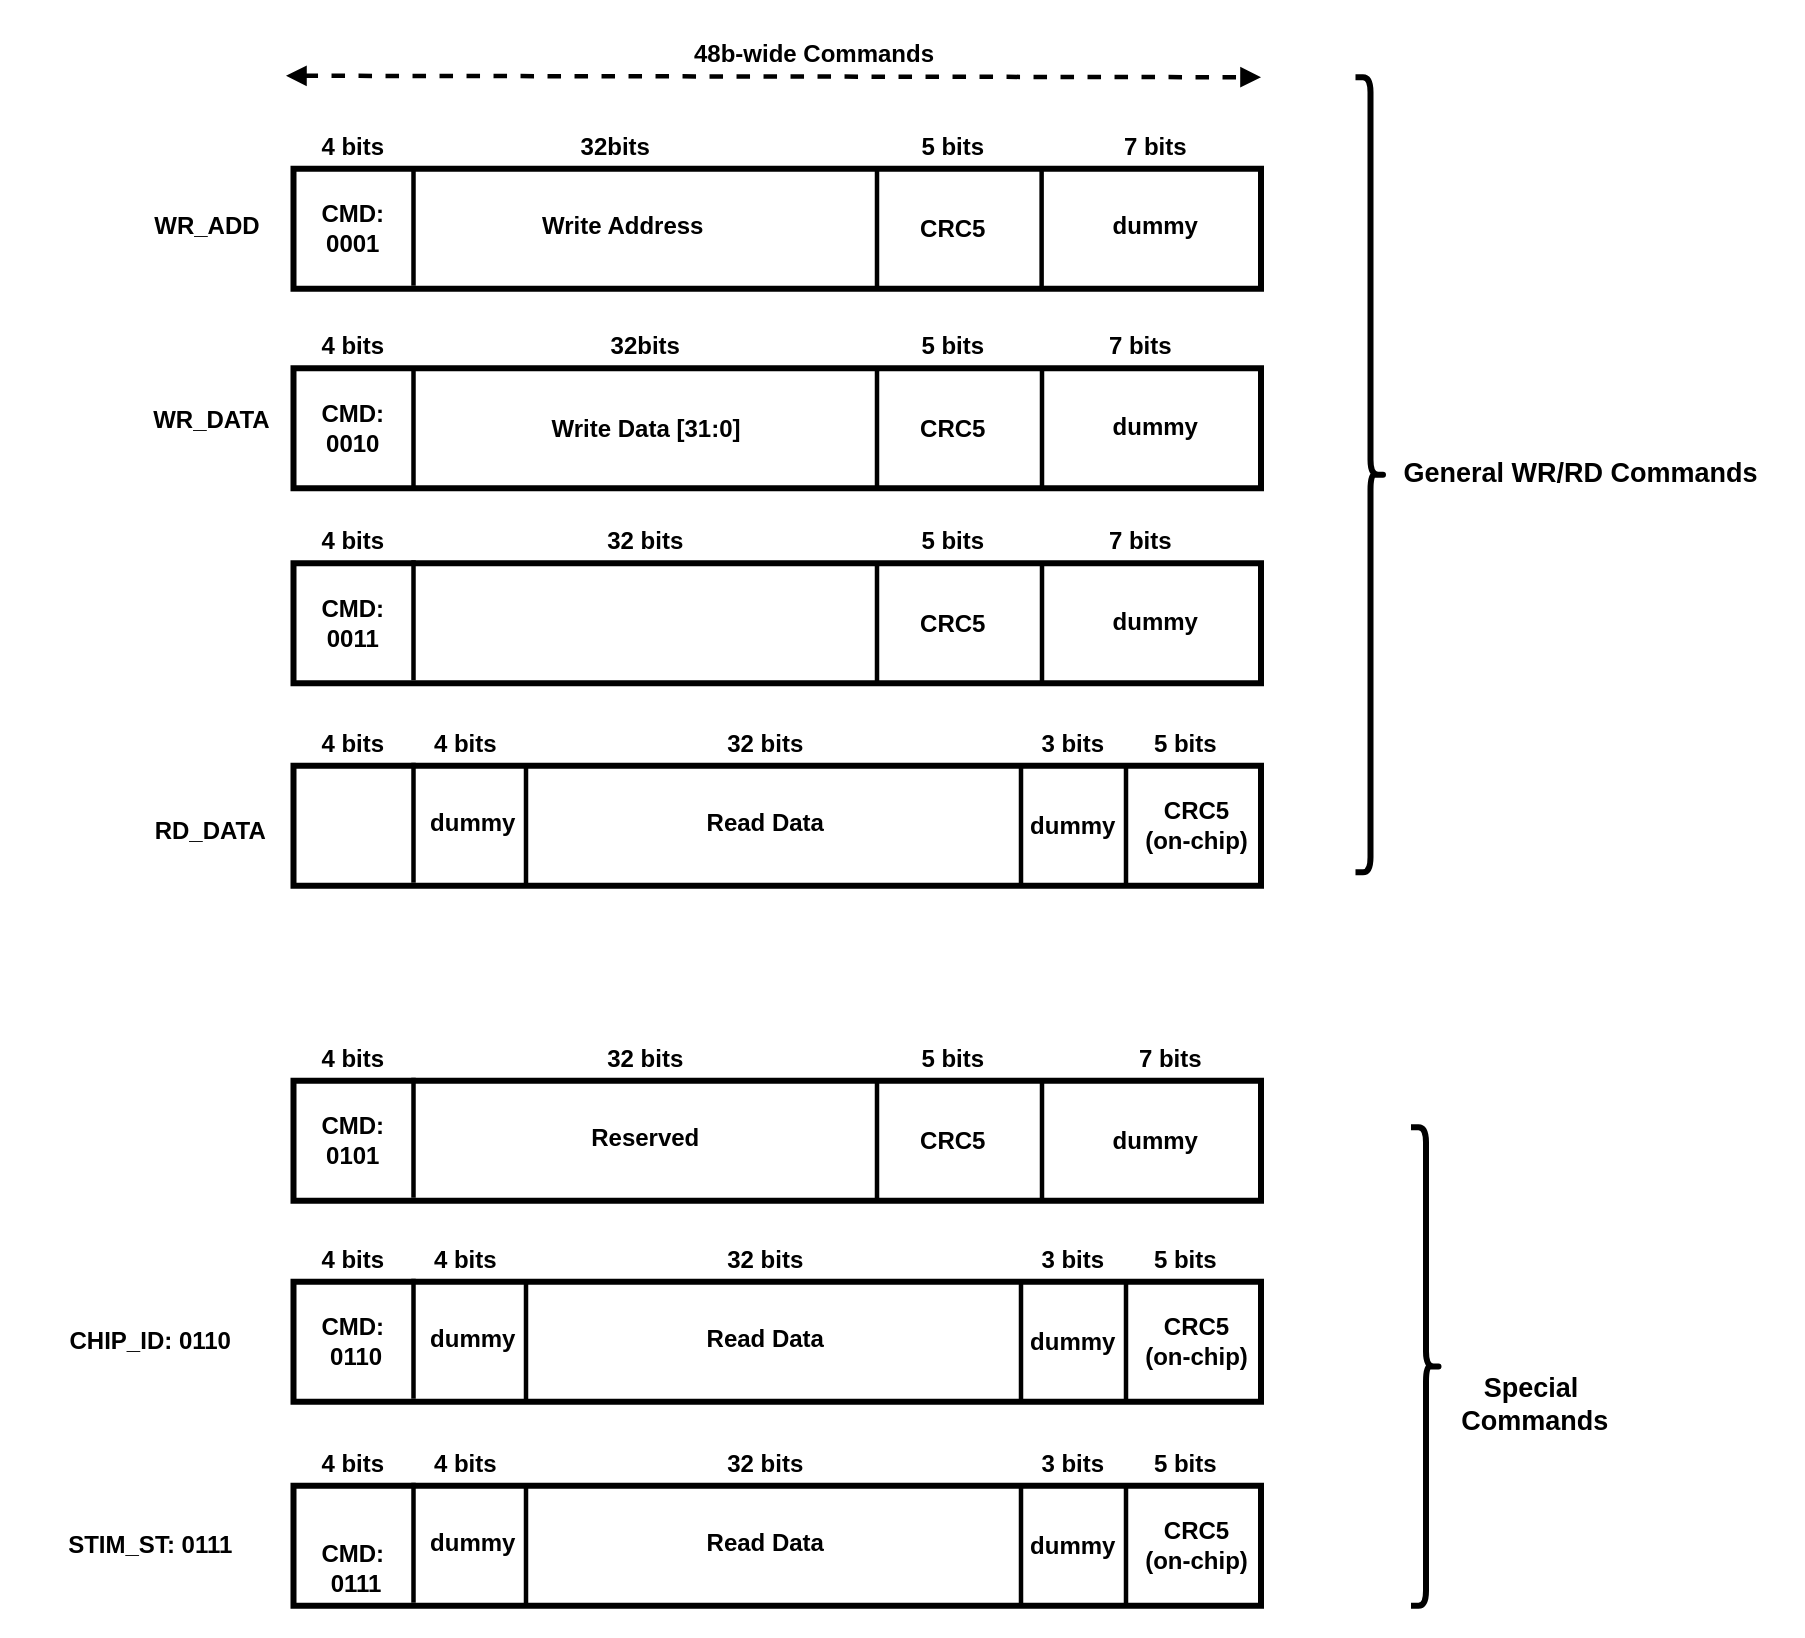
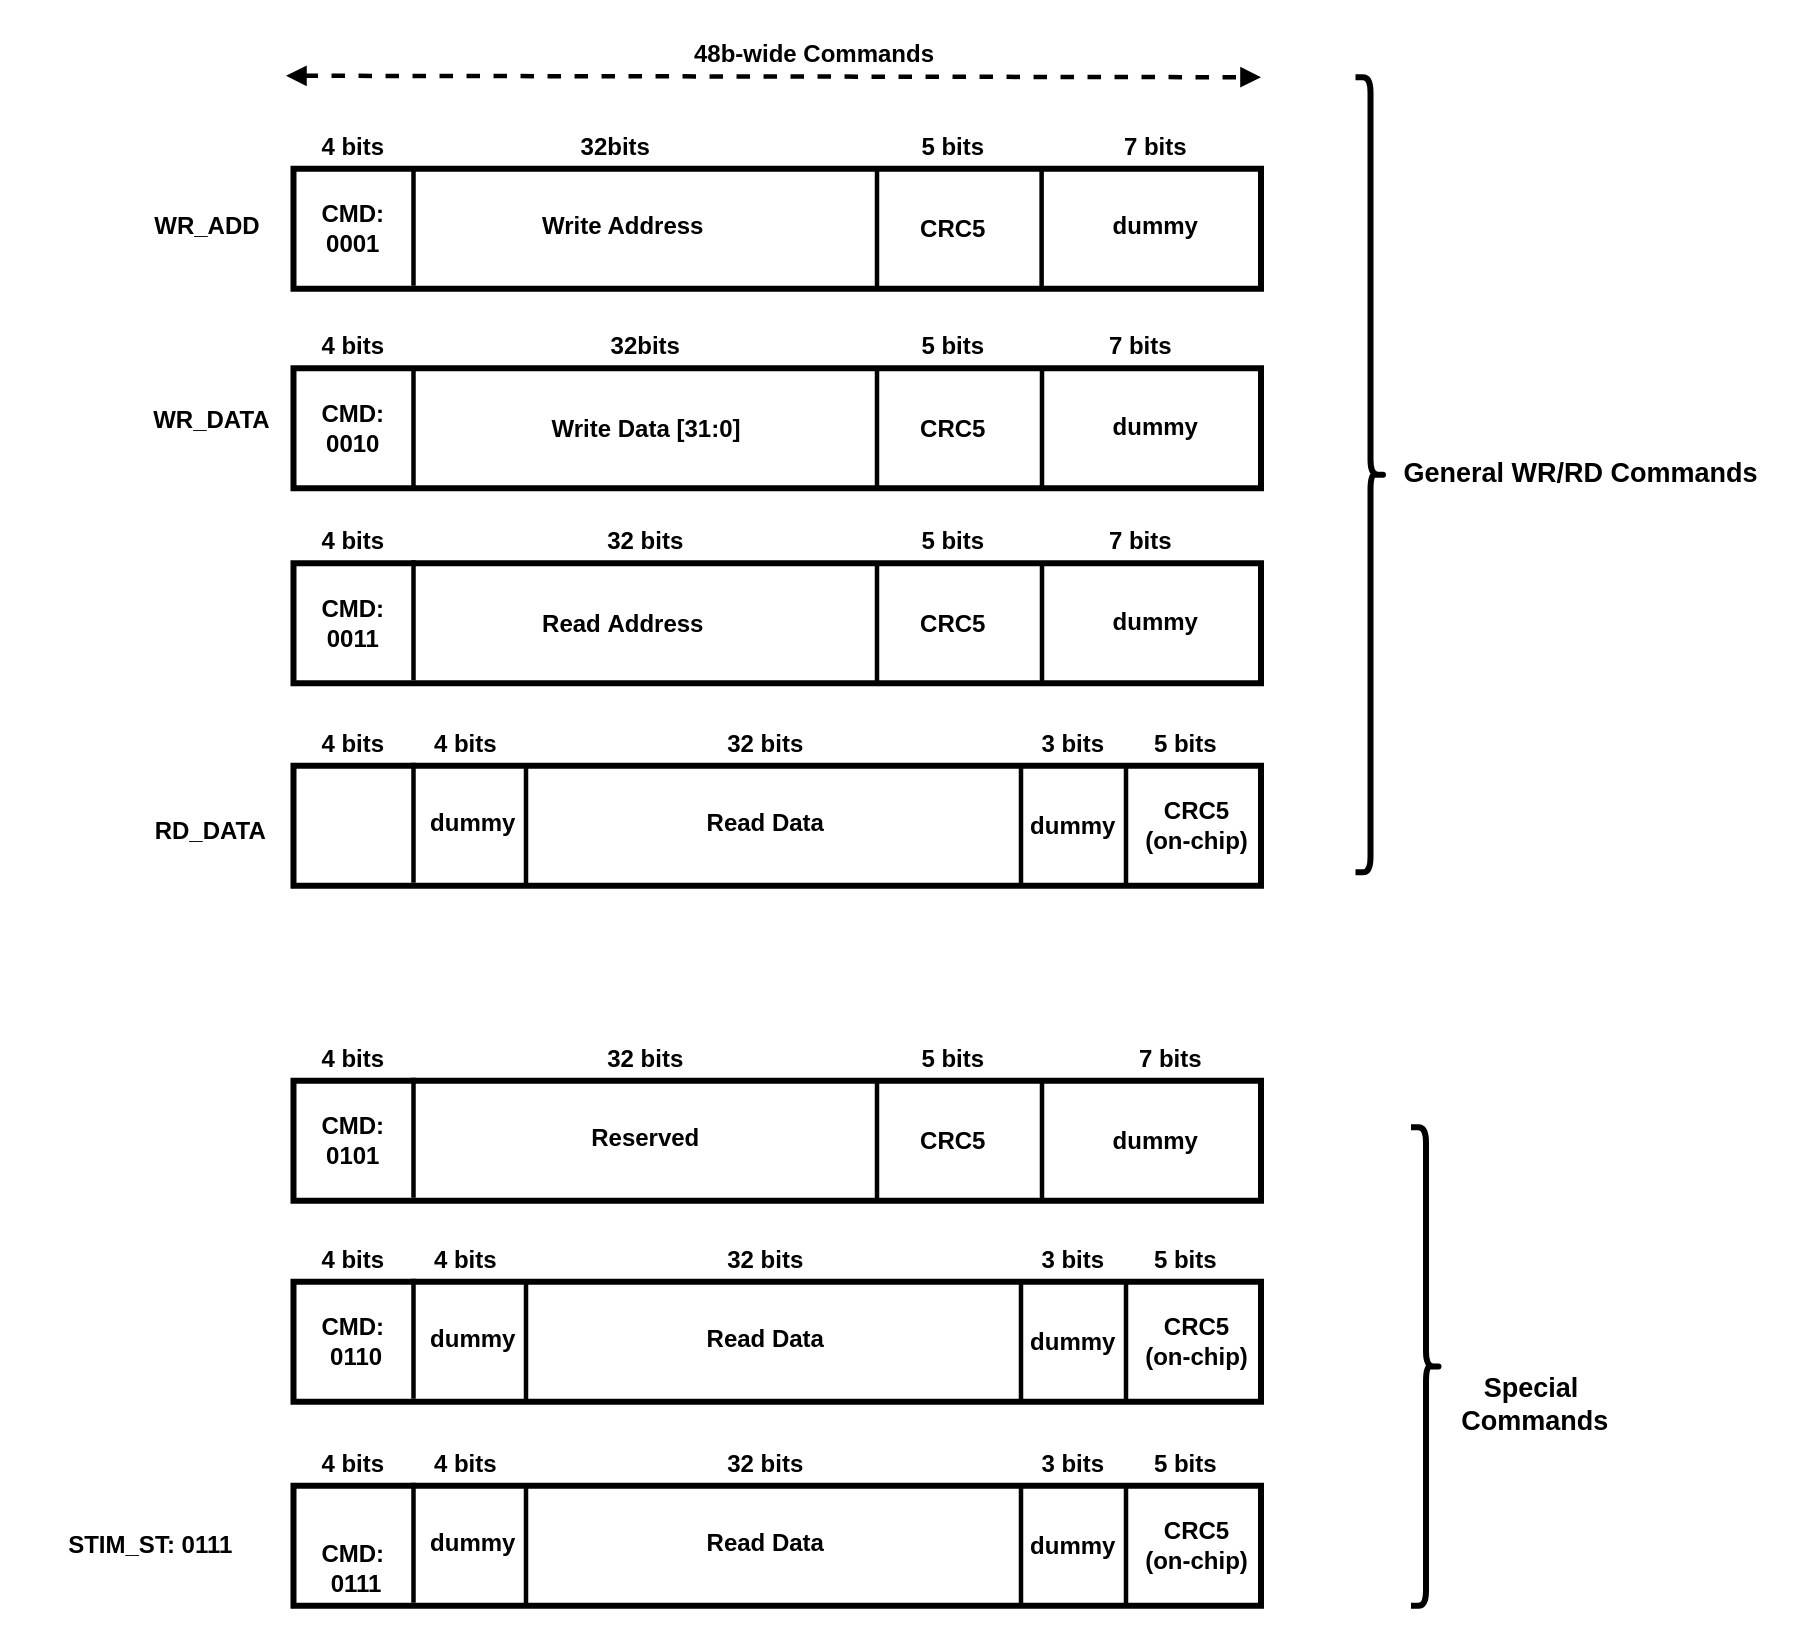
node "Read Address": added
node "CHIP_ID: 0110": removed
